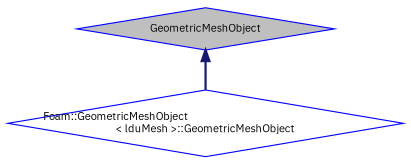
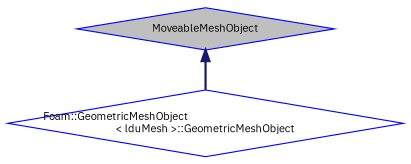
node "GeometricMeshObject": label "GeometricMeshObject" -> "MoveableMeshObject"
